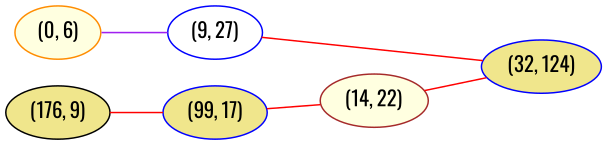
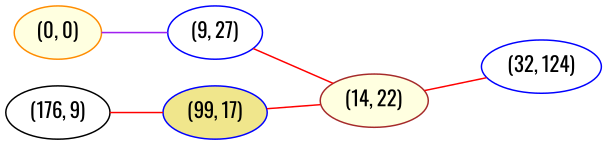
node "(0, 6)": label "(0, 6)" -> "(0, 0)"
edge "(9, 27)" -- "(32, 124)": now "(9, 27)" -- "(14, 22)"
node "(32, 124)": fillcolor khaki -> white
node "(176, 9)": fillcolor khaki -> white
